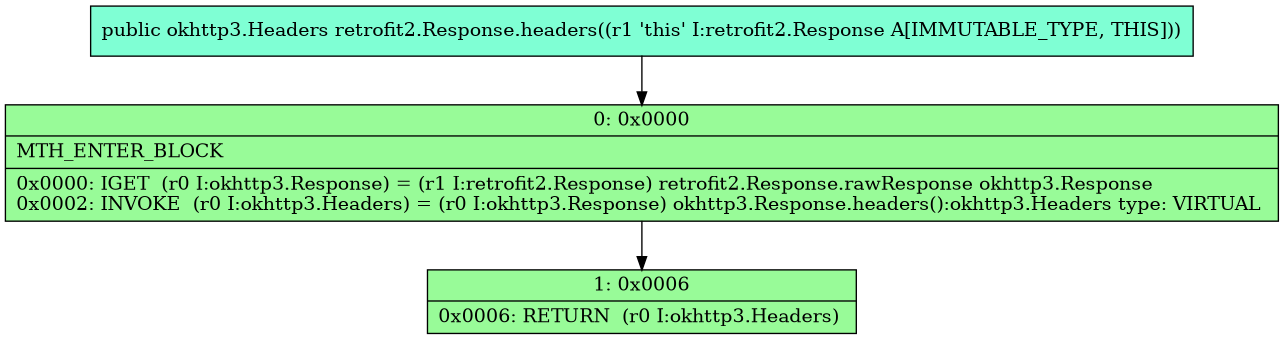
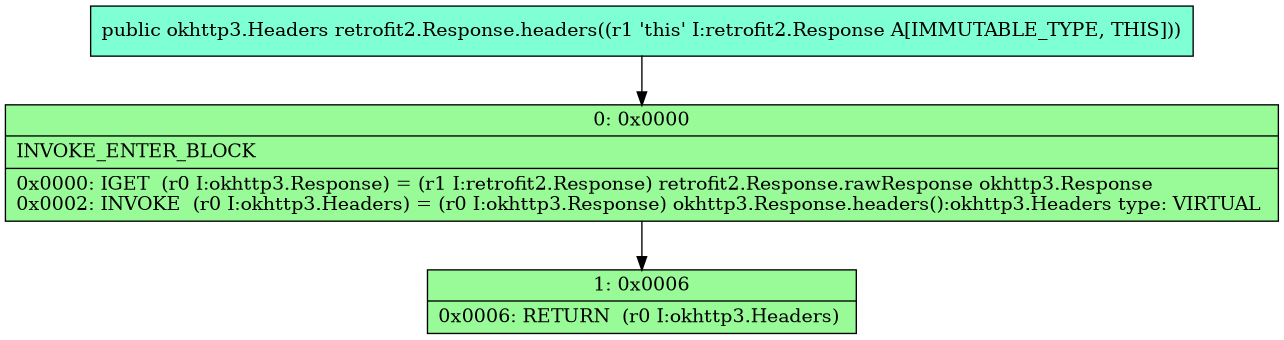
node "0: 0x0000": text "MTH_ENTER_BLOCK" -> "INVOKE_ENTER_BLOCK"
